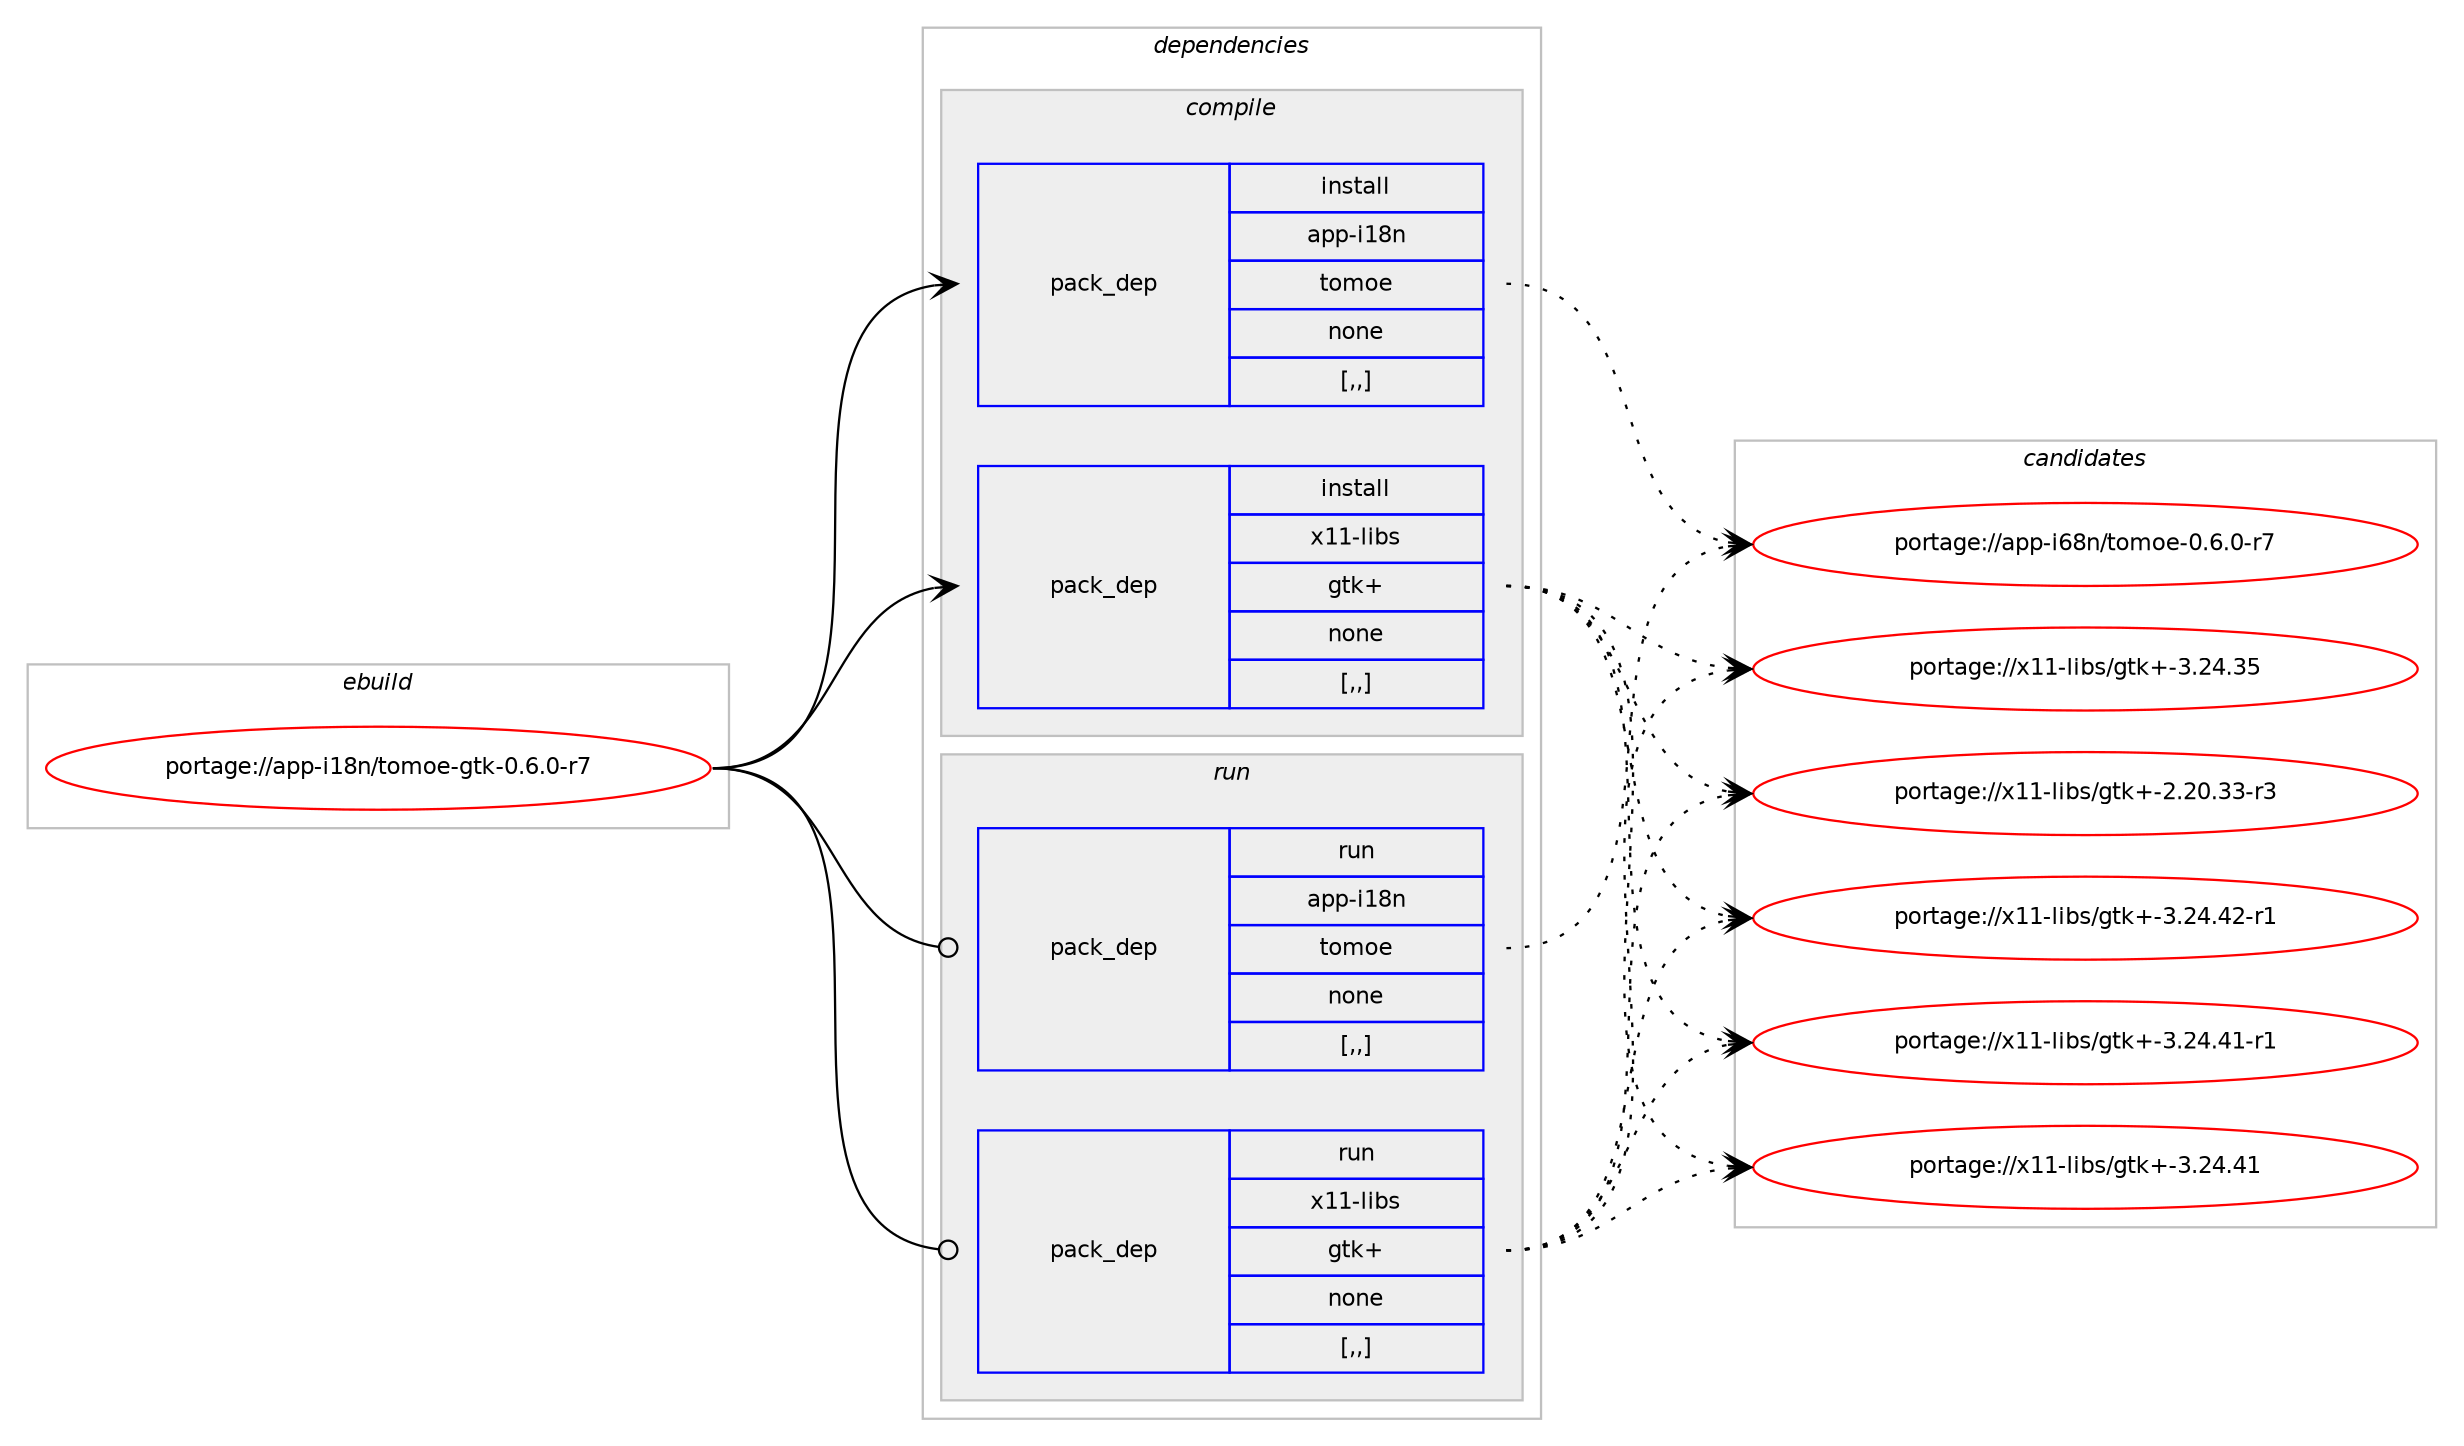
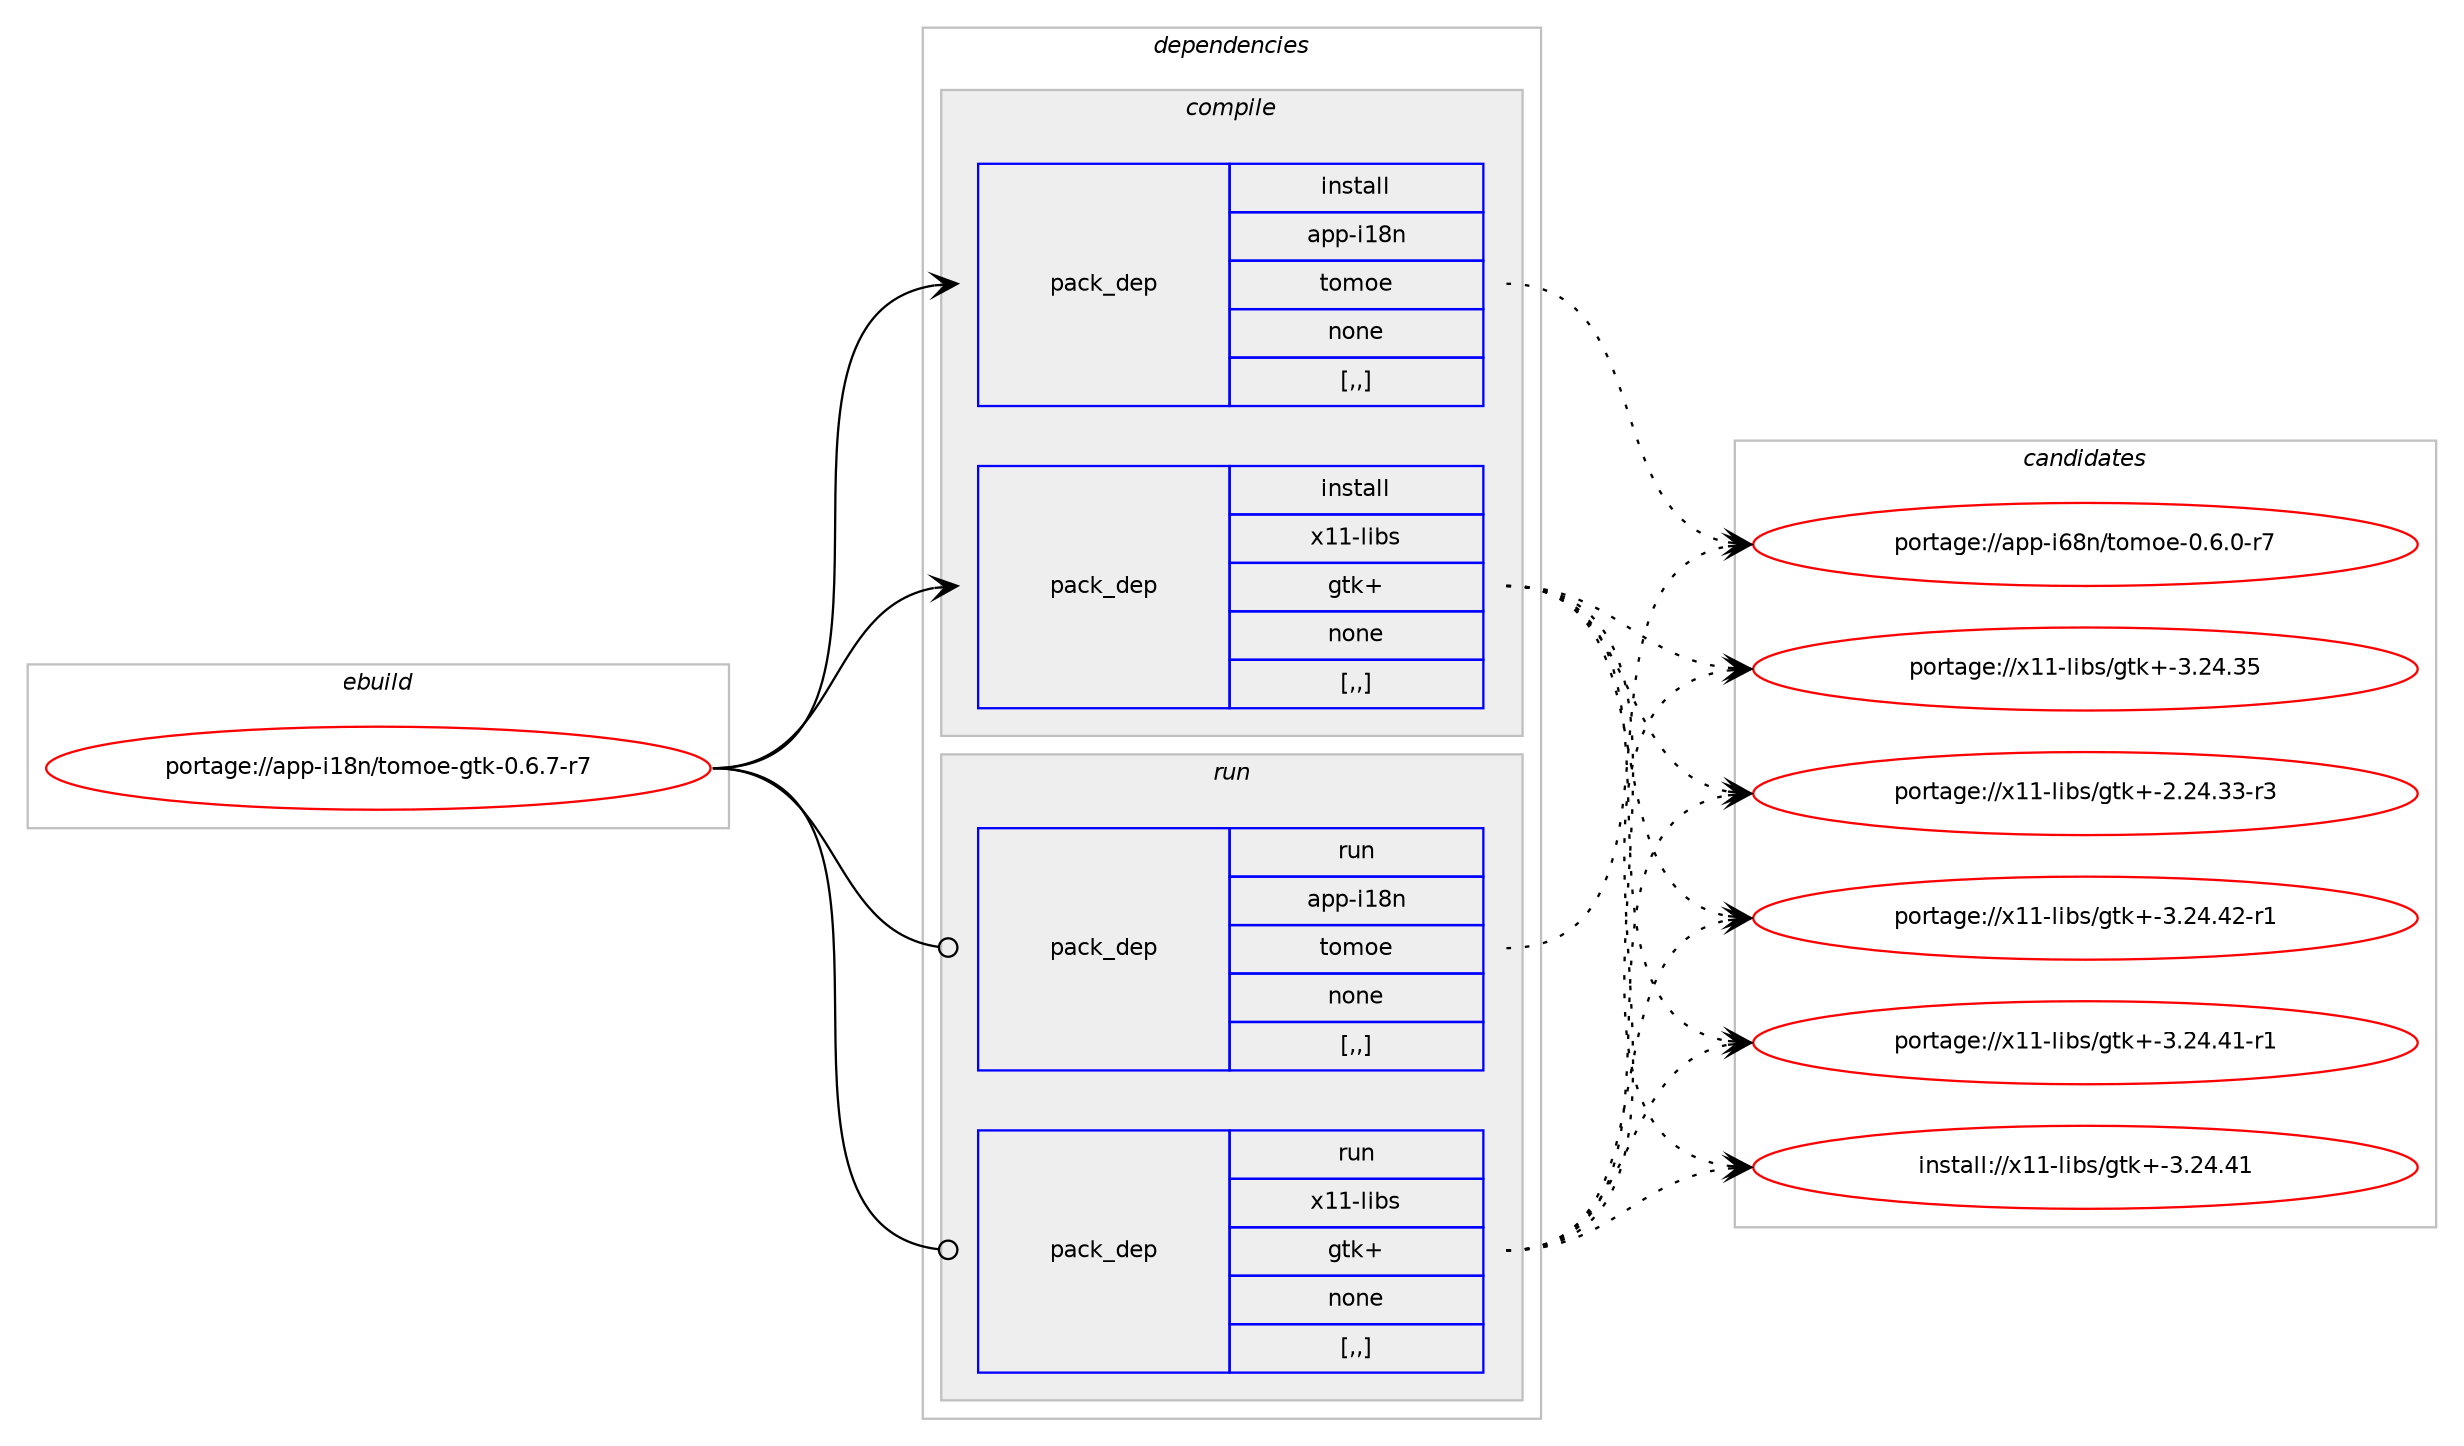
node "portage://app-i18n/tomoe-gtk-0.6.0-r7": label "portage://app-i18n/tomoe-gtk-0.6.0-r7" -> "portage://app-i18n/tomoe-gtk-0.6.7-r7"
node "portage://x11-libs/gtk+-2.20.33-r3": label "portage://x11-libs/gtk+-2.20.33-r3" -> "portage://x11-libs/gtk+-2.24.33-r3"
node "portage://x11-libs/gtk+-3.24.41": label "portage://x11-libs/gtk+-3.24.41" -> "install://x11-libs/gtk+-3.24.41"
